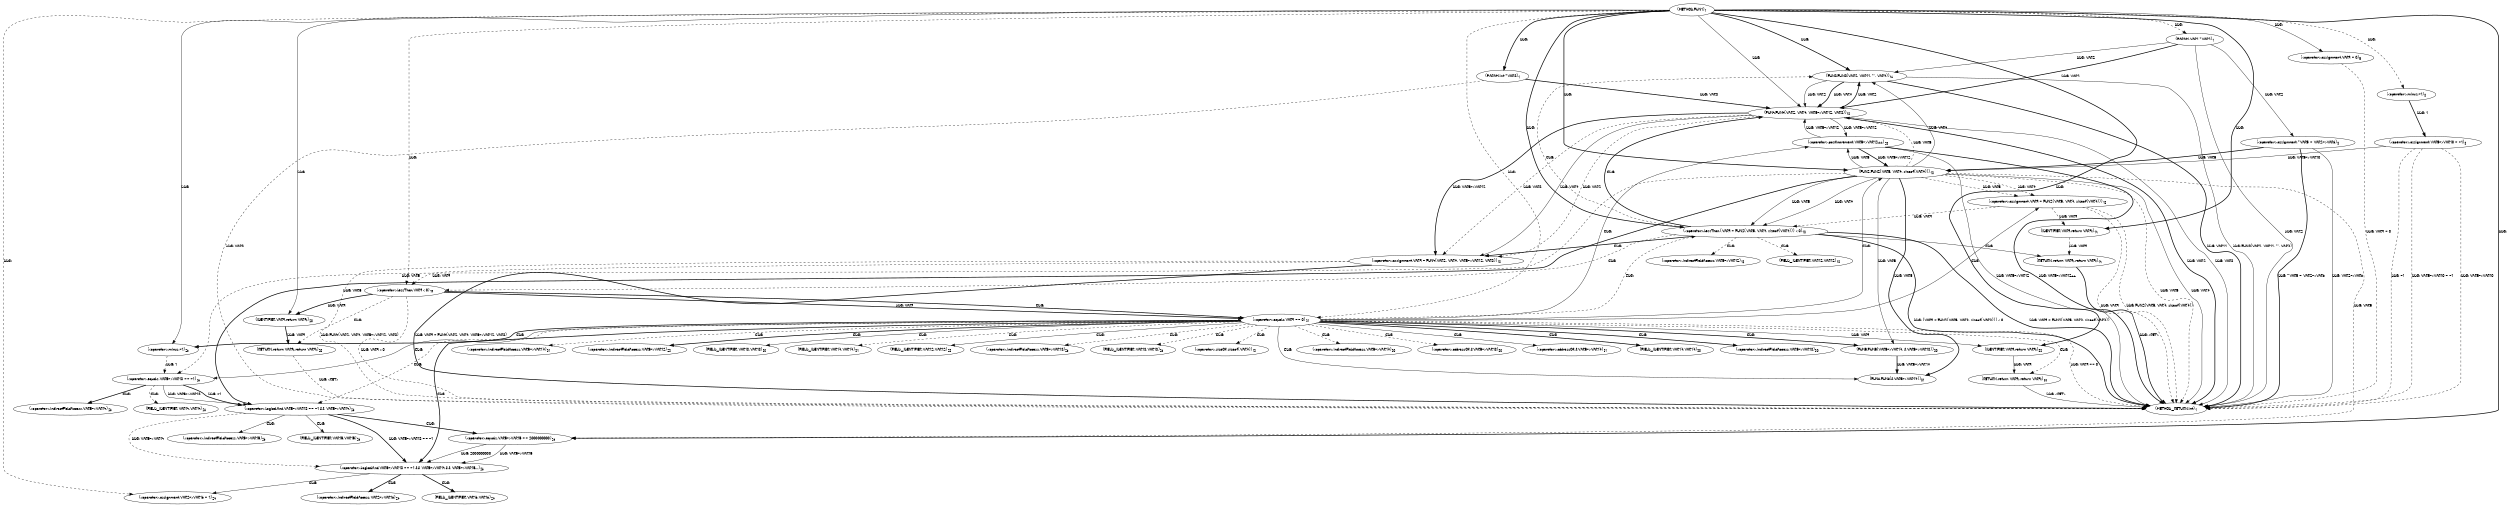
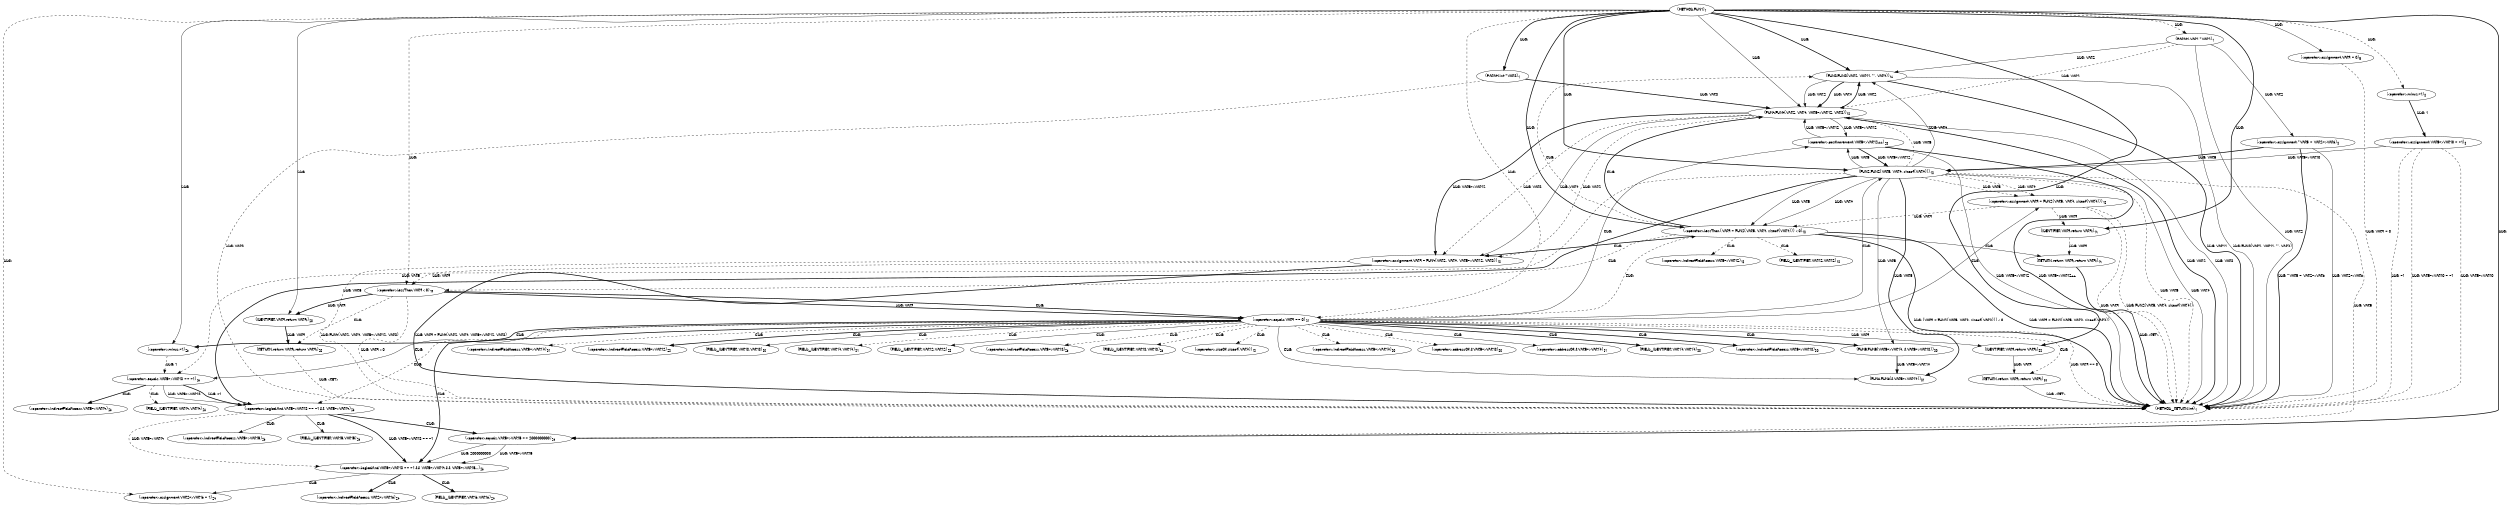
edge "(PARAM,VAR1 *VAR2)" -> "(FUN4,FUN4(VAR2, VAR7, VAR5->VAR12, VAR3))": style bold -> dashed
